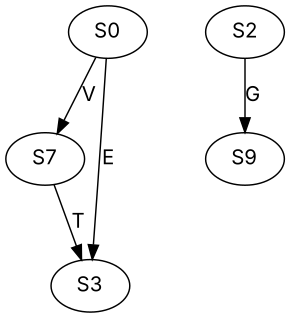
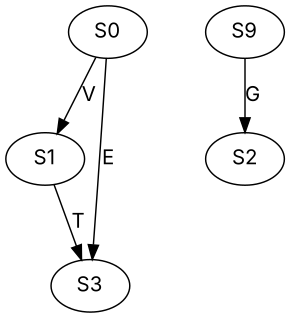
edge "S2" -> "S9": reversed
node "S7": label "S7" -> "S1"
